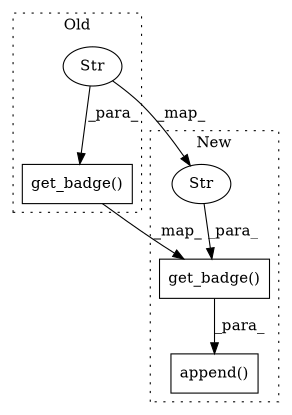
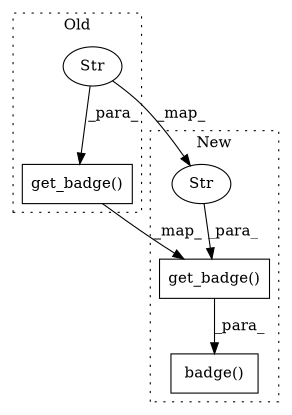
node "append()": label "append()" -> "badge()"
